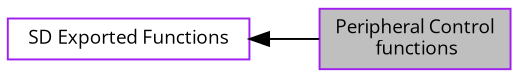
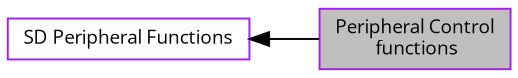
node "SD Exported Functions": label "SD Exported Functions" -> "SD Peripheral Functions"
